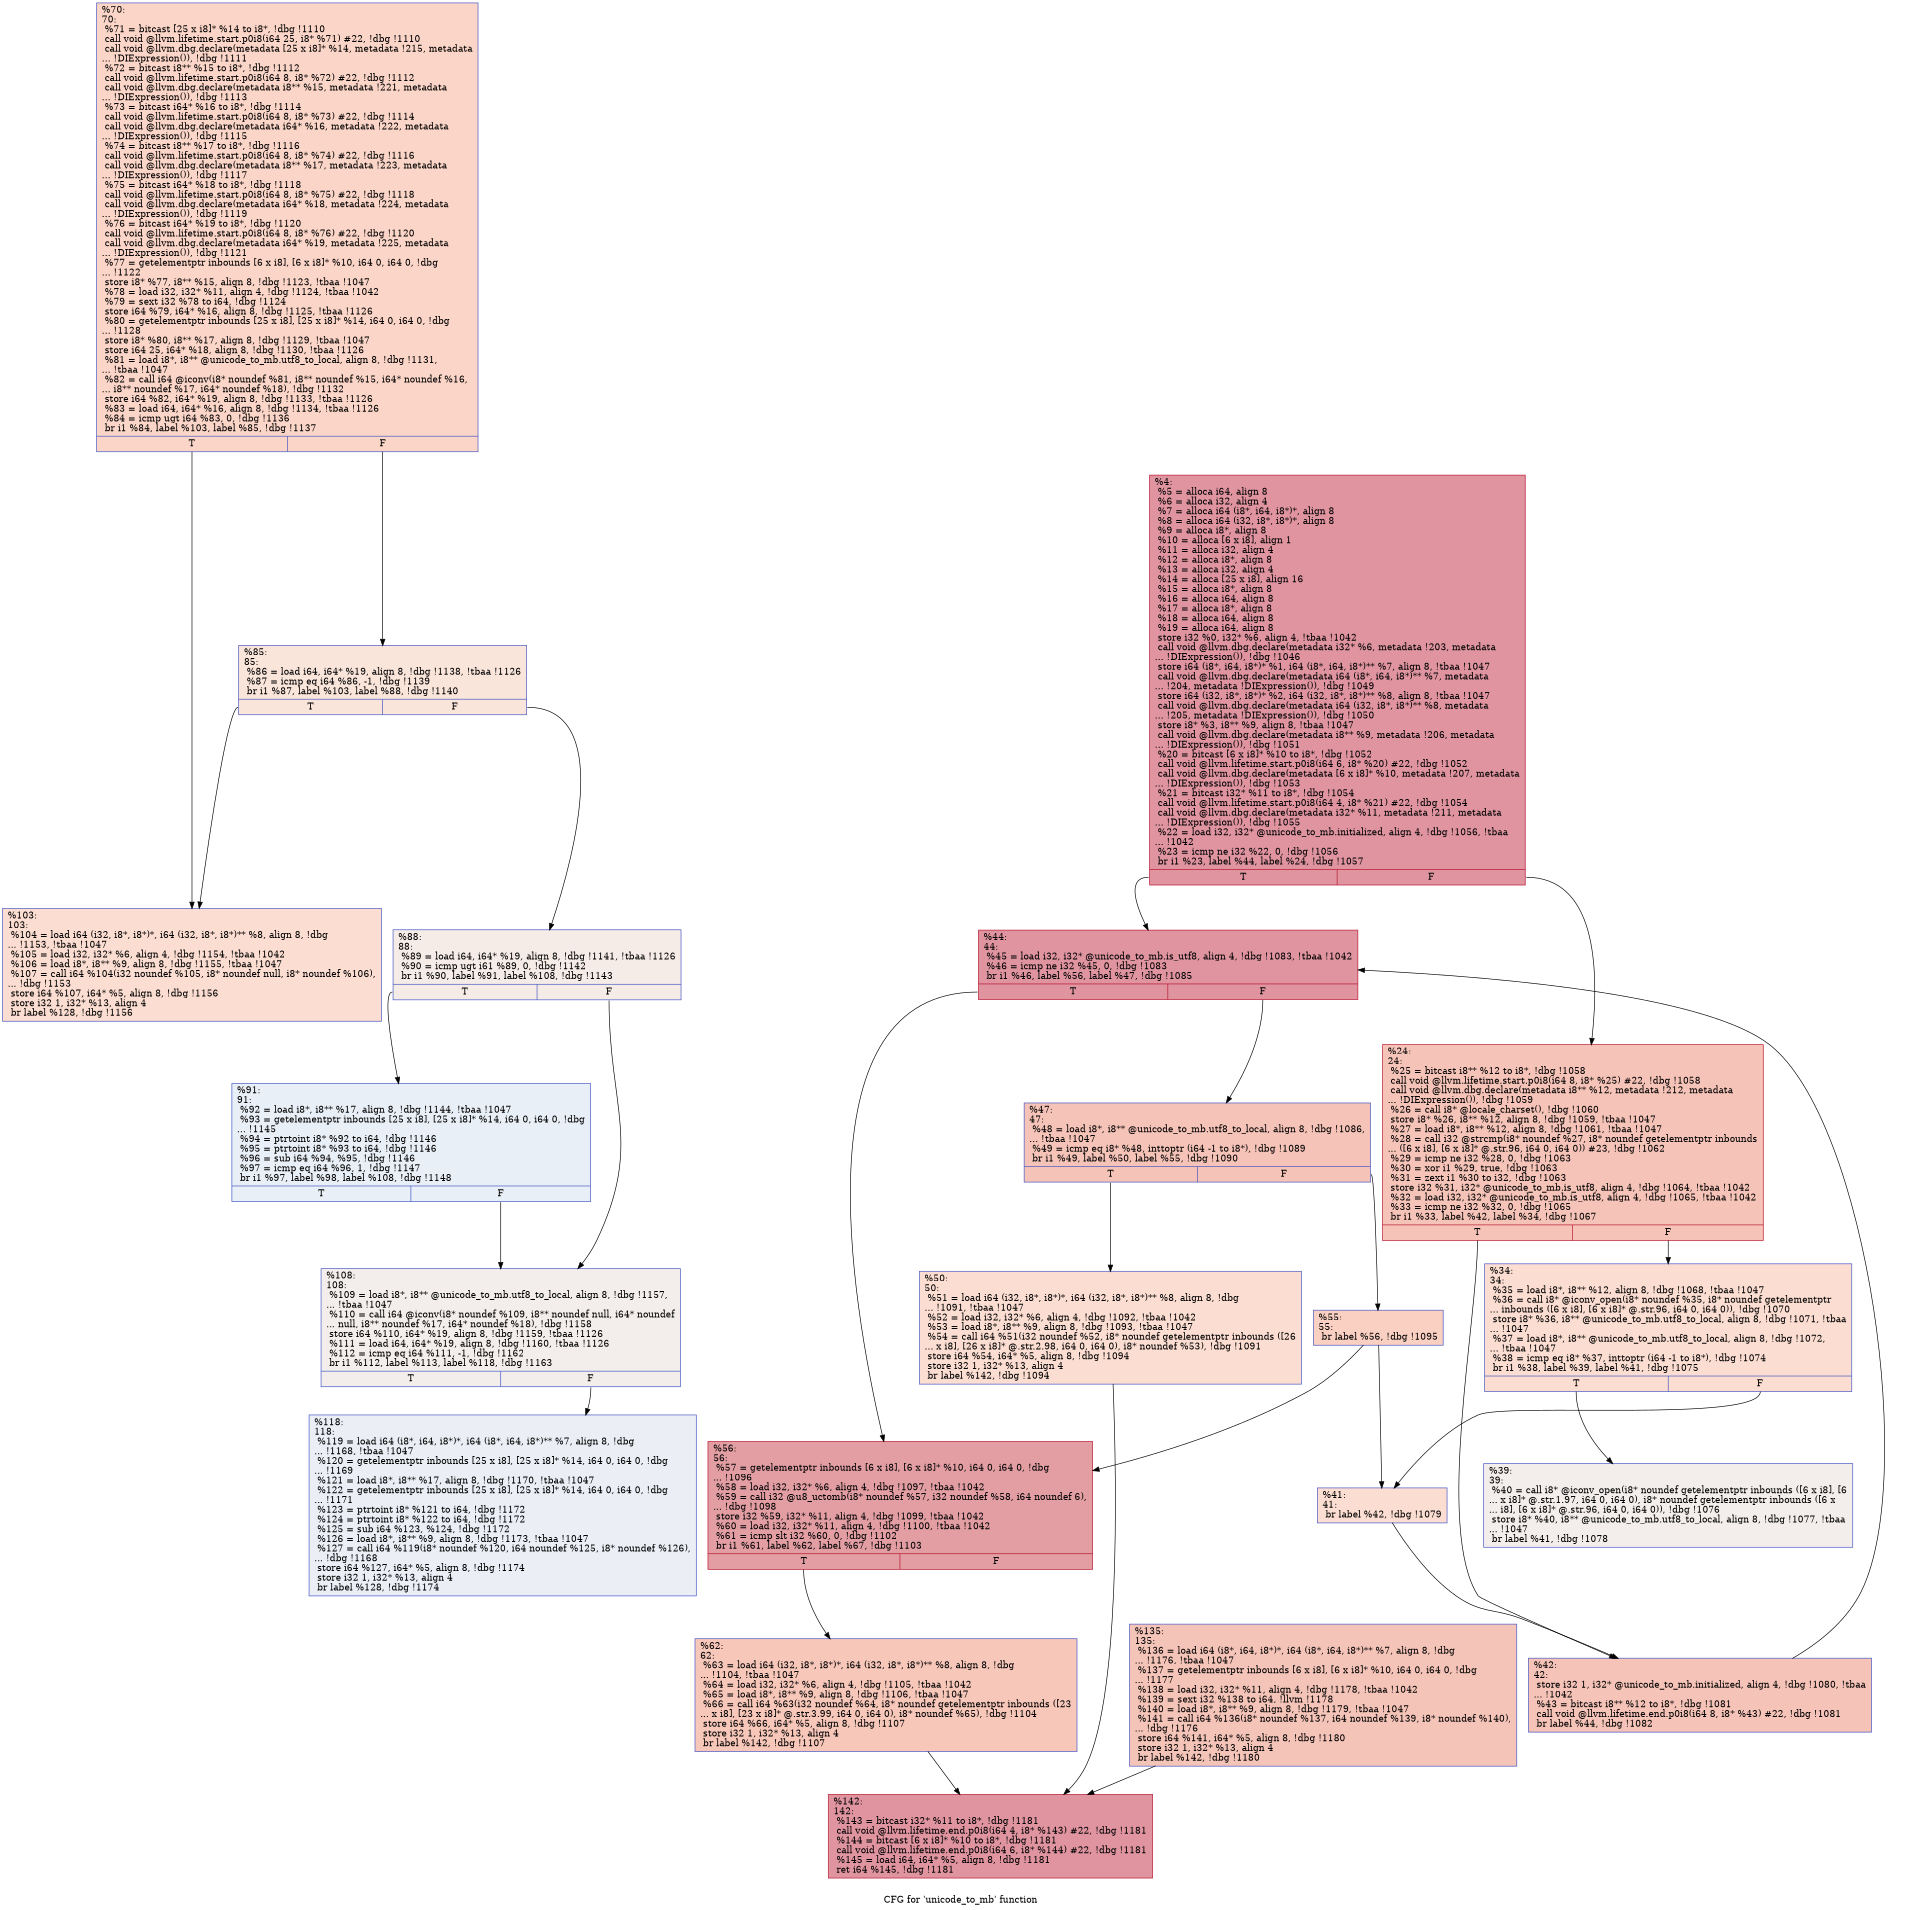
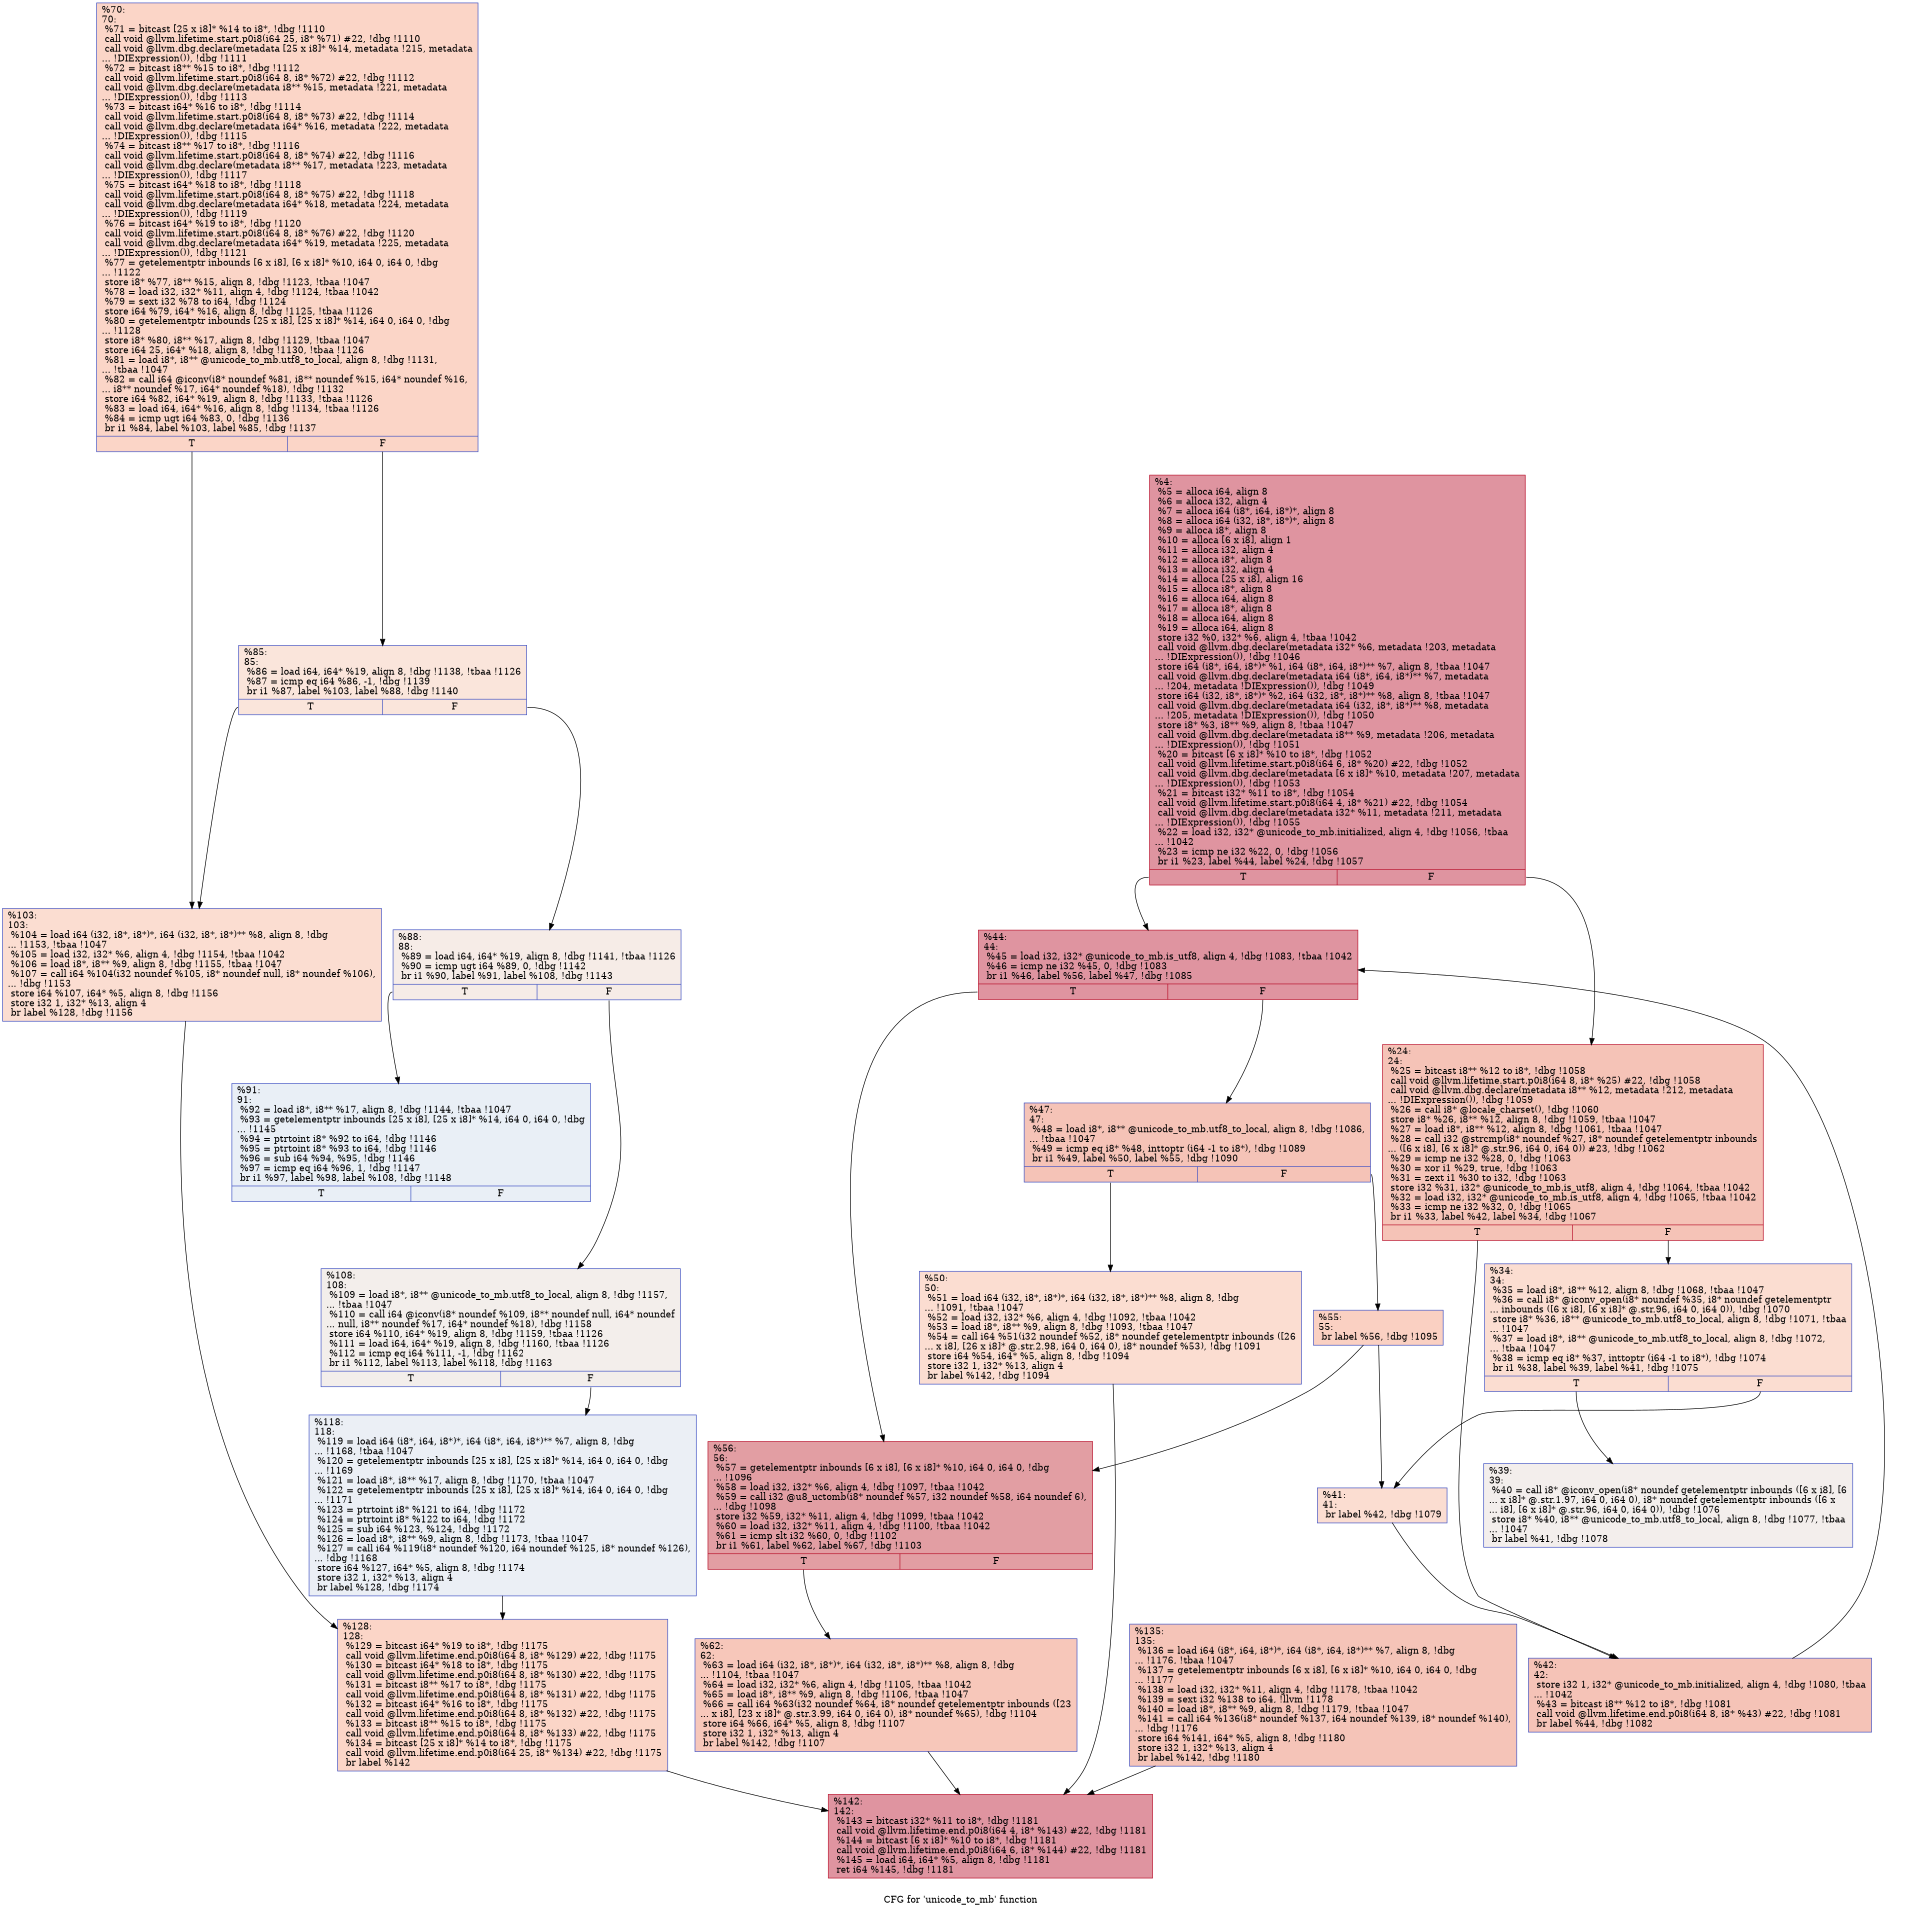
node "%88:": text "%90 = icmp ugt i61 %89, 0, !dbg !1142" -> "%90 = icmp ugt i64 %89, 0, !dbg !1142"
edge "%91:" -> "%108:": removed
node "%128:": added
